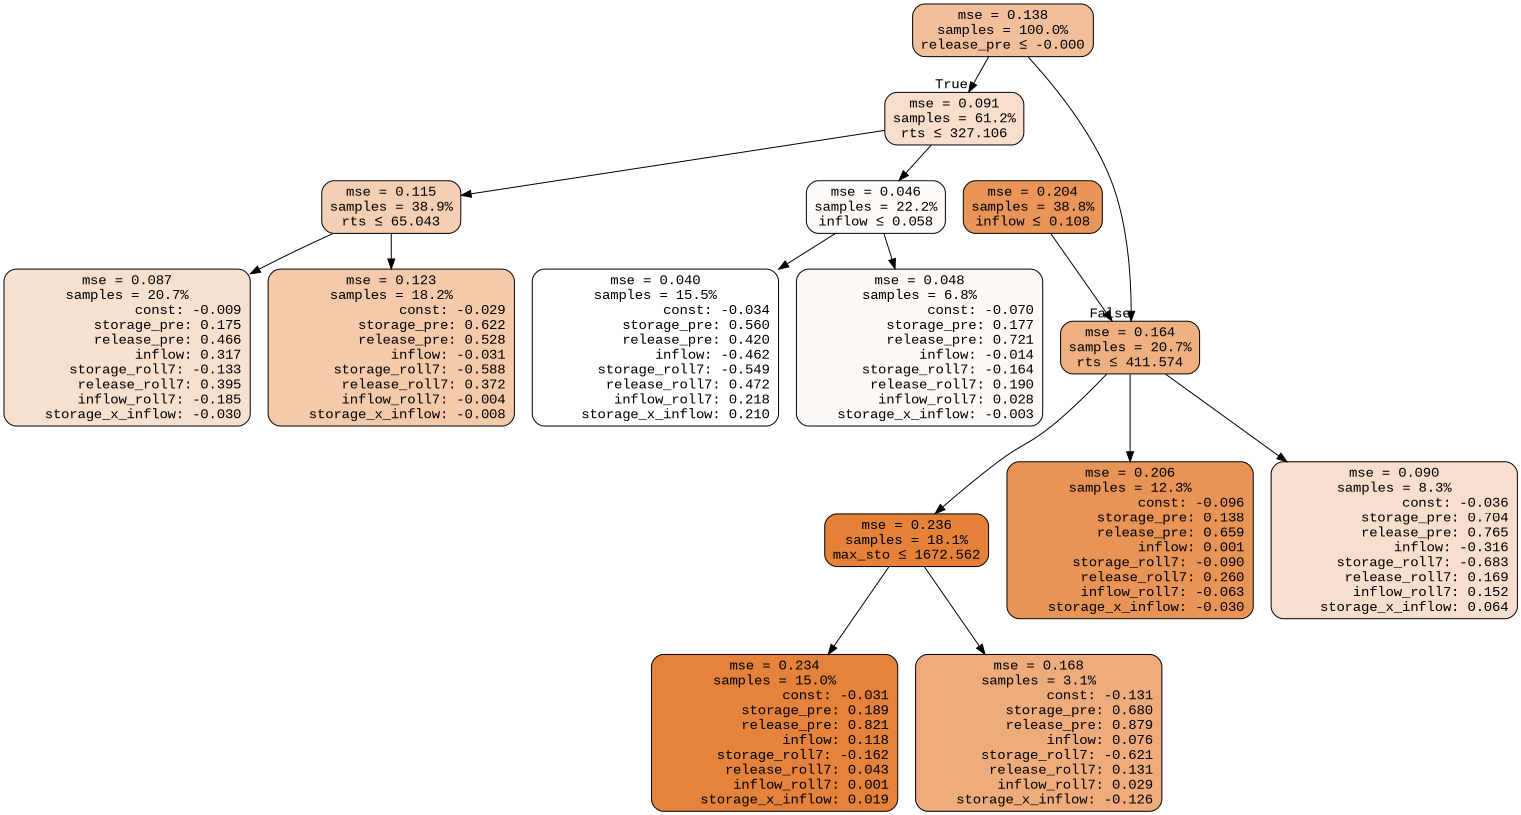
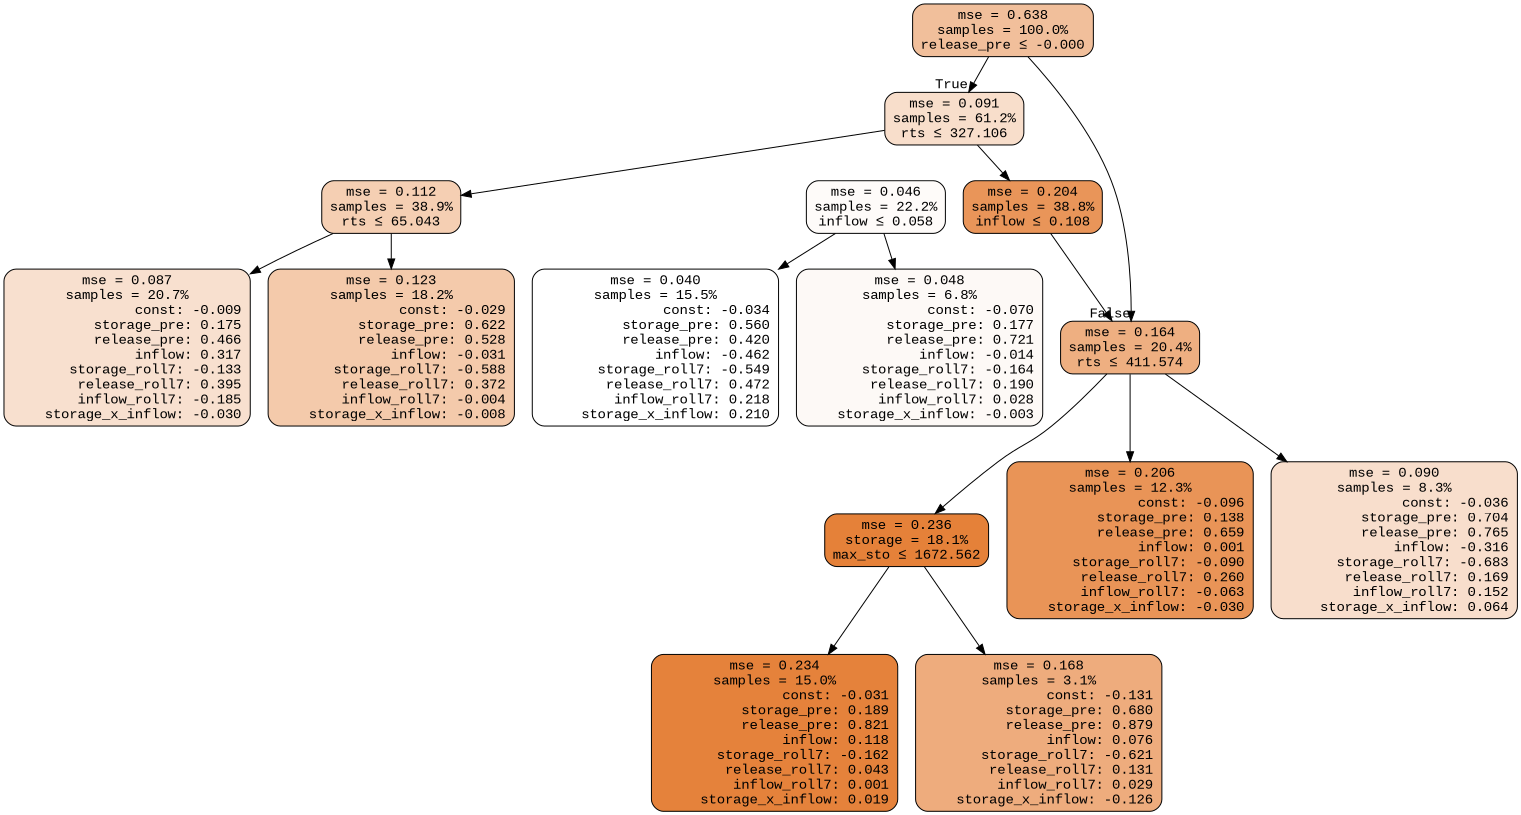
node "mse = 0.138 samples = 100.0% release_pre ≤ -0.000": label "mse = 0.138 samples = 100.0% release_pre ≤ -0.000" -> "mse = 0.638 samples = 100.0% release_pre ≤ -0.000"
edge "mse = 0.091 samples = 61.2% rts ≤ 327.106" -> "mse = 0.046 samples = 22.2% inflow ≤ 0.058": now "mse = 0.091 samples = 61.2% rts ≤ 327.106" -> "mse = 0.204 samples = 38.8% inflow ≤ 0.108"
node "mse = 0.115 samples = 38.9% rts ≤ 65.043": label "mse = 0.115 samples = 38.9% rts ≤ 65.043" -> "mse = 0.112 samples = 38.9% rts ≤ 65.043"
node "mse = 0.164 samples = 20.7% rts ≤ 411.574": label "mse = 0.164 samples = 20.7% rts ≤ 411.574" -> "mse = 0.164 samples = 20.4% rts ≤ 411.574"
node "mse = 0.236 samples = 18.1% max_sto ≤ 1672.562": label "mse = 0.236 samples = 18.1% max_sto ≤ 1672.562" -> "mse = 0.236 storage = 18.1% max_sto ≤ 1672.562"
